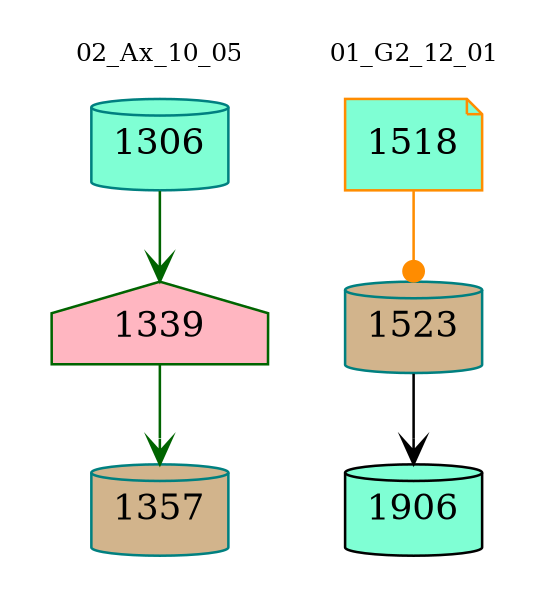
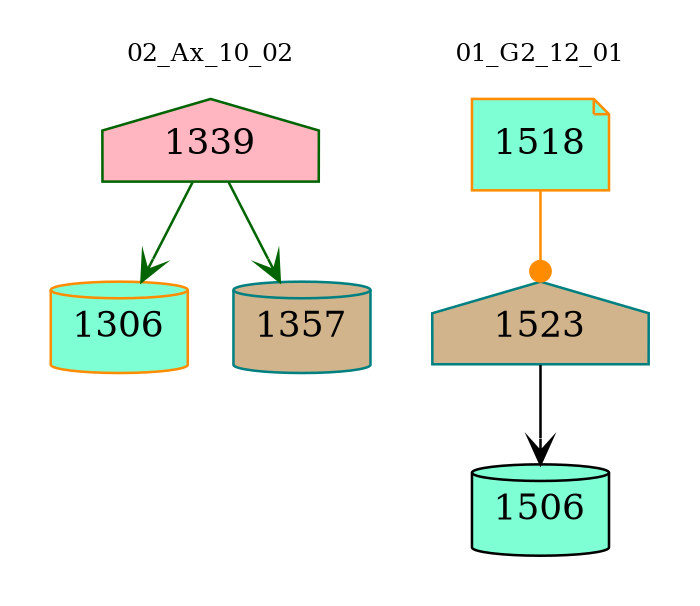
cluster "02_Ax_10_05": label "02_Ax_10_05" -> "02_Ax_10_02"
node "1306": color teal -> darkorange
edge "1306" -> "1339": reversed
node "1523": shape cylinder -> house
node "1906": label "1906" -> "1506"
